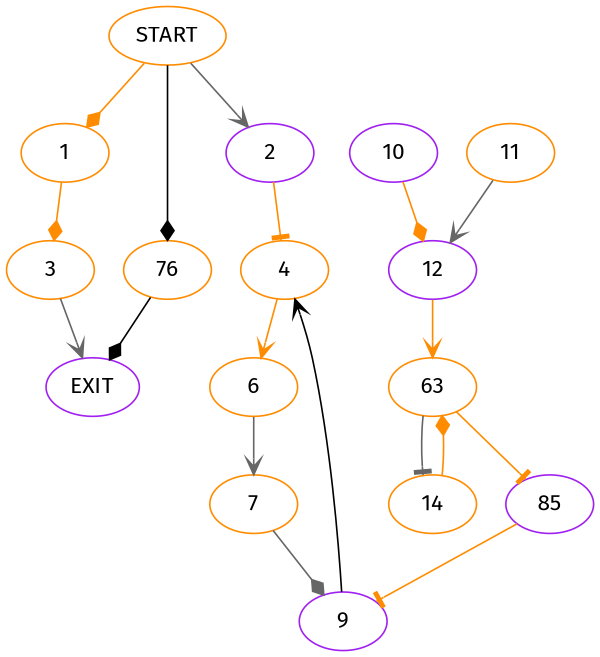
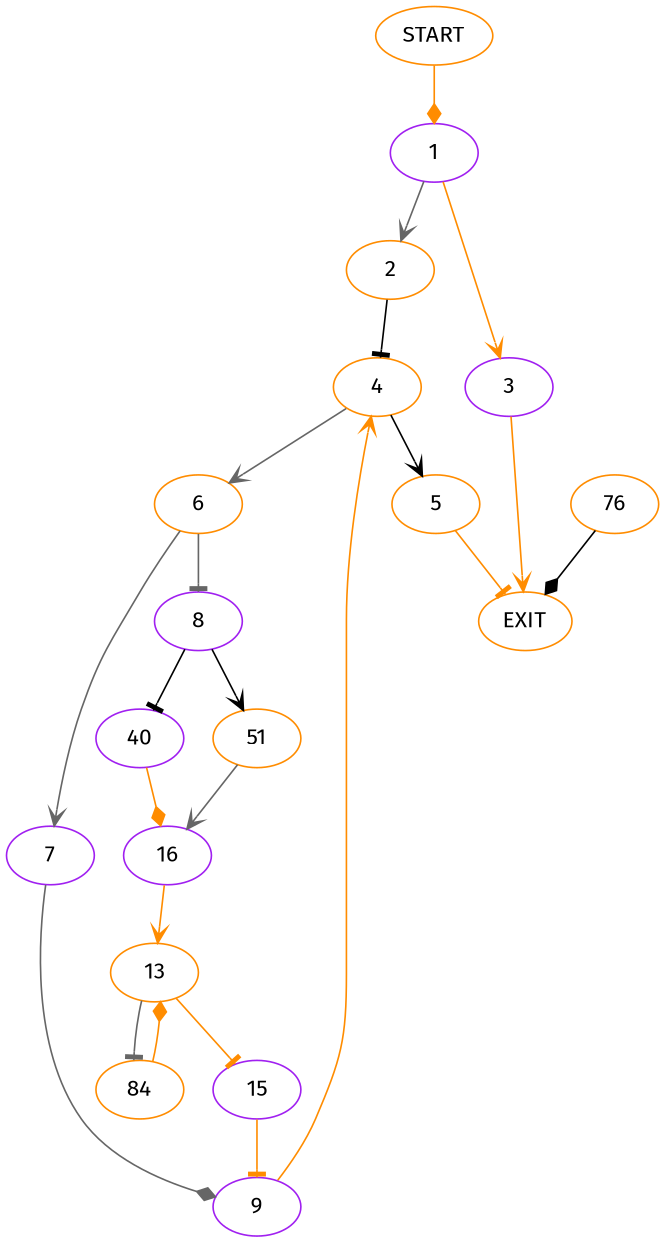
edge "START" -> "2": now "1" -> "2"
edge "START" -> "76": removed
node "1": color darkorange -> purple
node "2": color purple -> darkorange
node "10": label "10" -> "40"
node "11": label "11" -> "51"
edge "1" -> "3": arrowhead diamond -> vee
edge "2" -> "4": color darkorange -> black
node "3": color darkorange -> purple
node "12": label "12" -> "16"
edge "3" -> "EXIT": color gray40 -> darkorange
edge "4" -> "6": color darkorange -> gray40
node "EXIT": color purple -> darkorange
node "63": label "63" -> "13"
edge "9" -> "4": color black -> darkorange
node "7": color darkorange -> purple
node "14": label "14" -> "84"
node "5": added
node "85": label "85" -> "15"
node "8": added
